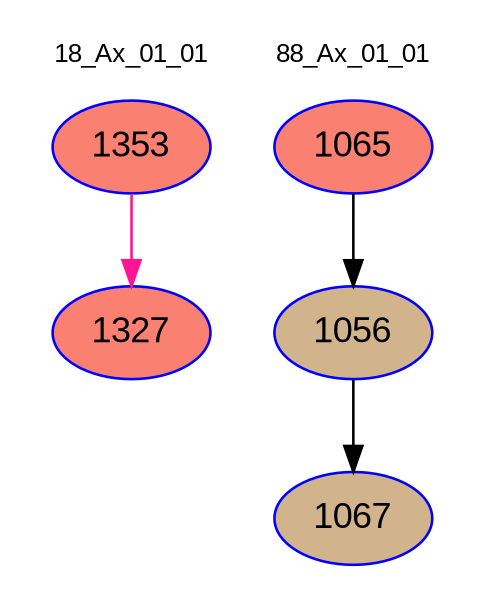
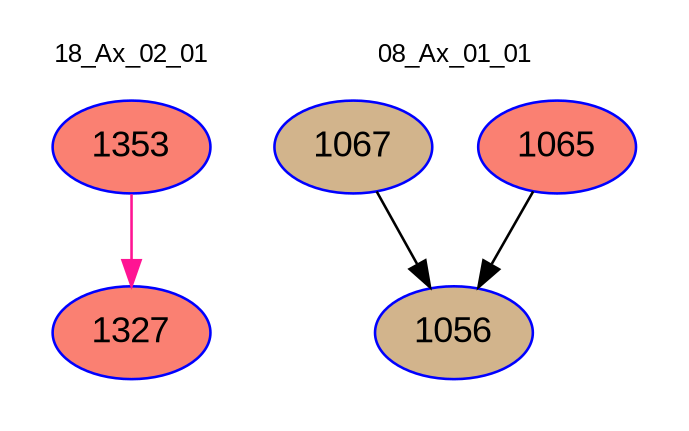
cluster "18_Ax_01_01": label "18_Ax_01_01" -> "18_Ax_02_01"
cluster "88_Ax_01_01": label "88_Ax_01_01" -> "08_Ax_01_01"
edge "1056" -> "1067": reversed
